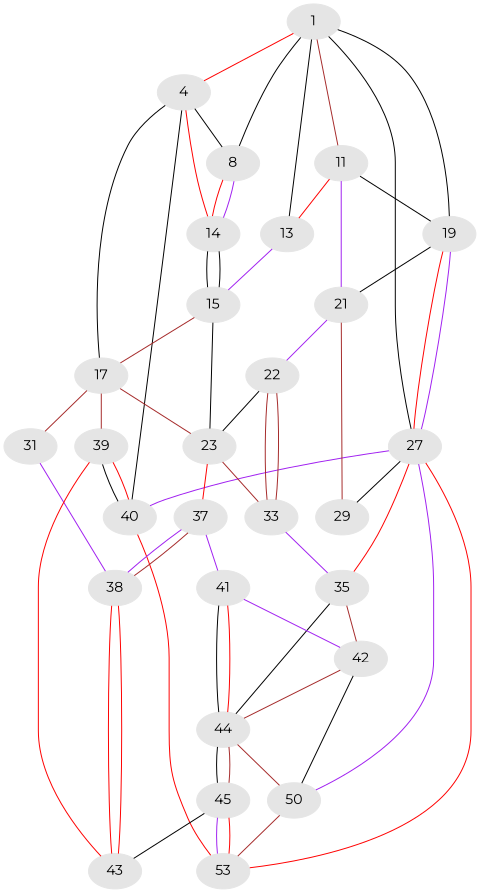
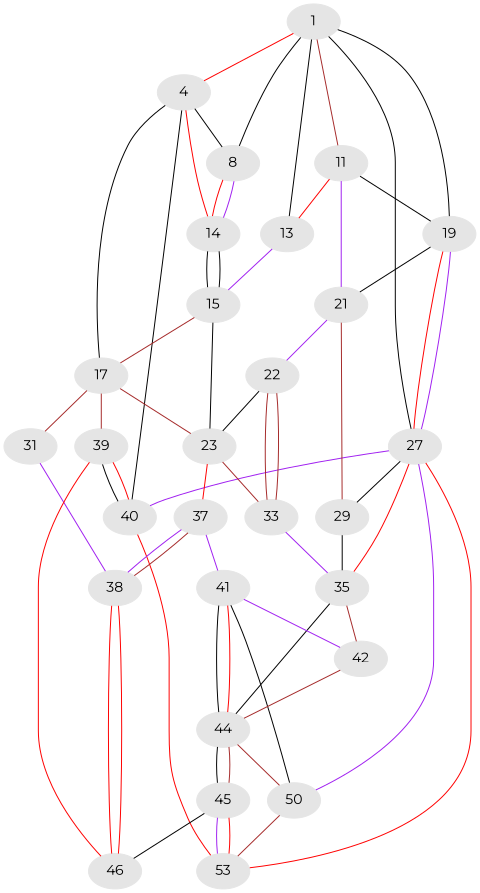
edge "29" -- "35": added
edge "42" -- "50": now "41" -- "50"
node "43": label "43" -> "46"
